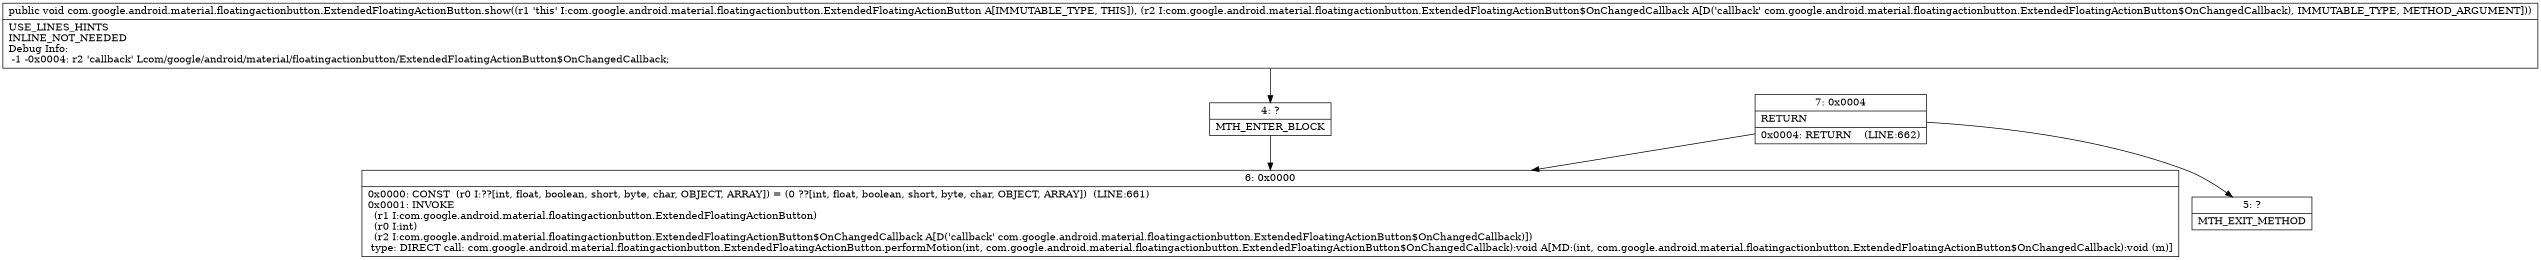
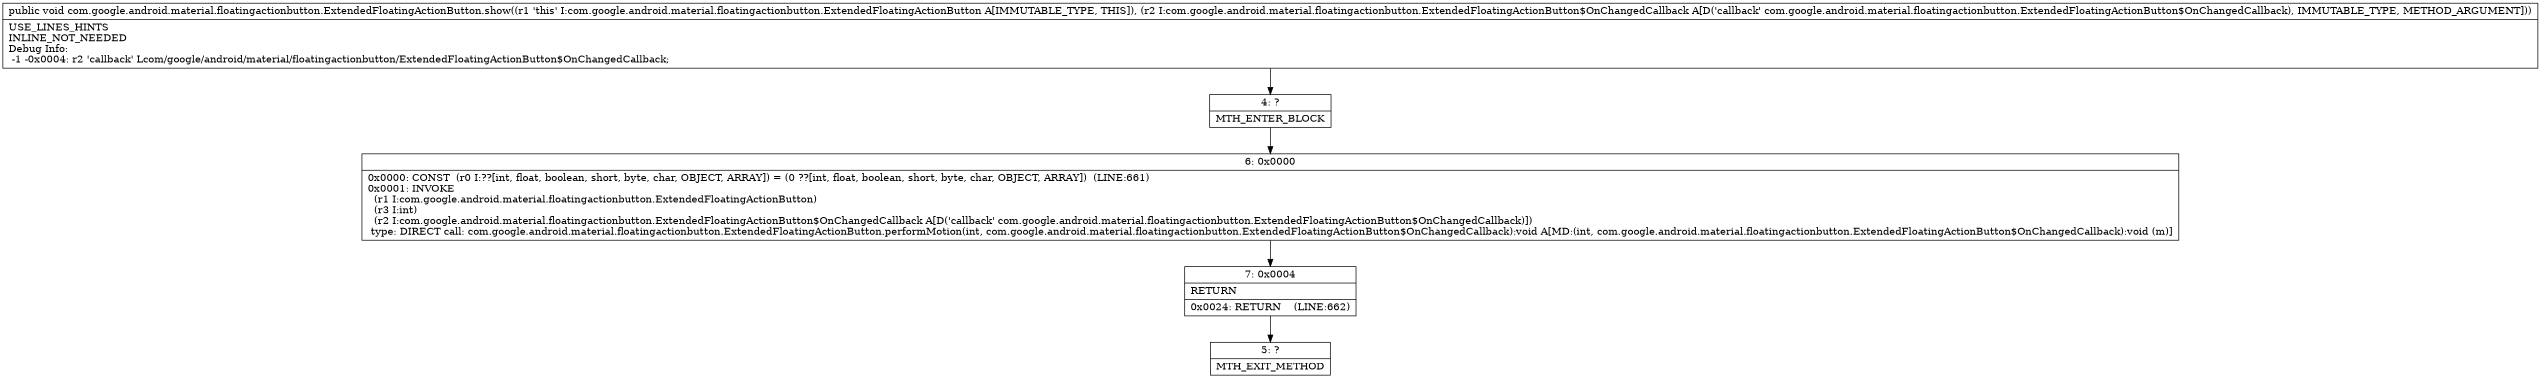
node "7: 0x0004": text "0x0004: RETURN    (LINE:662)" -> "0x0024: RETURN    (LINE:662)"
edge "7: 0x0004" -> "6: 0x0000": reversed
node "6: 0x0000": text "(r0 I:int)" -> "(r3 I:int)"
